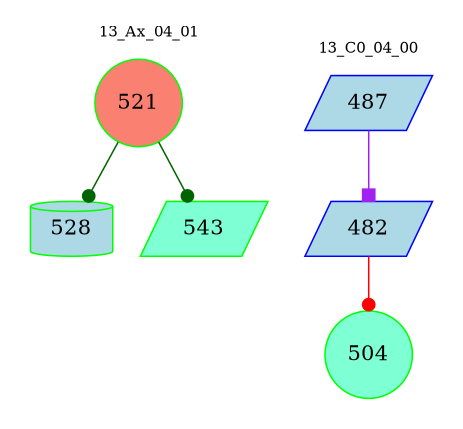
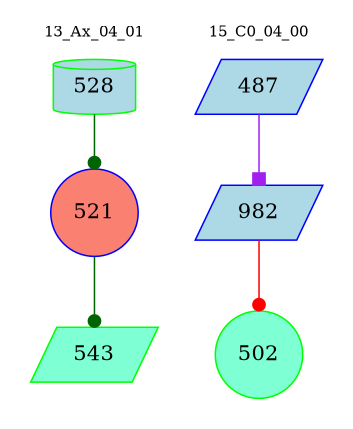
cluster "13_C0_04_00": label "13_C0_04_00" -> "15_C0_04_00"
node "521": color green -> blue
edge "521" -> "528": reversed
node "482": label "482" -> "982"
node "504": label "504" -> "502"
